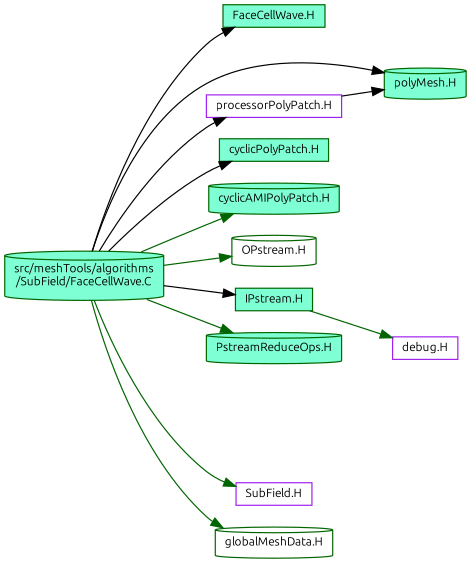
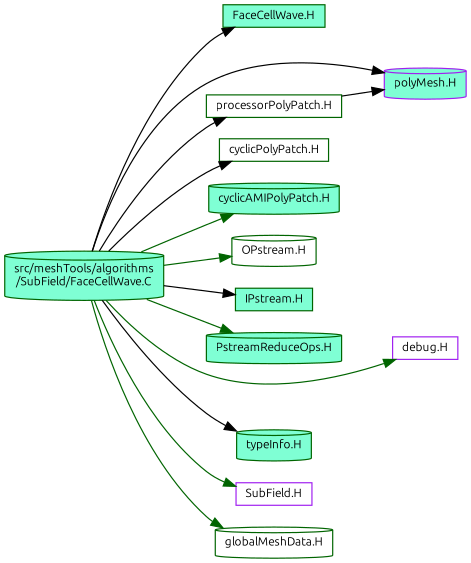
node "polyMesh.H": color darkgreen -> purple
node "processorPolyPatch.H": color purple -> darkgreen
node "cyclicPolyPatch.H": fillcolor aquamarine -> white
edge "IPstream.H" -> "debug.H": now "src/meshTools/algorithms /SubField/FaceCellWave.C" -> "debug.H"
node "typeInfo.H": added
